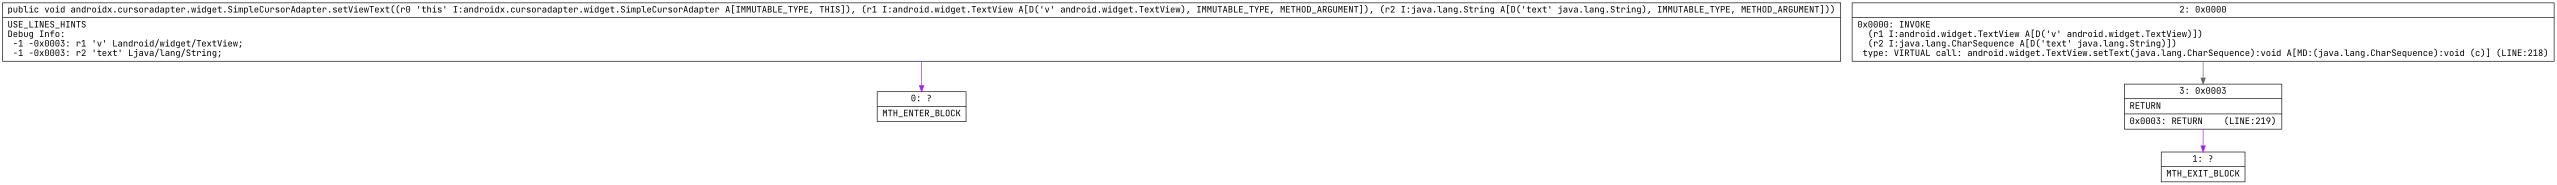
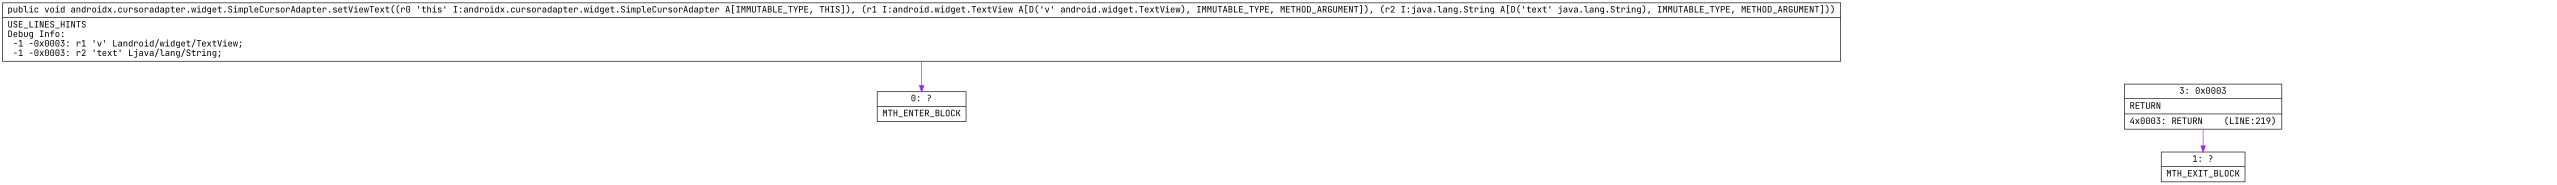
node "2: 0x0000": removed
node "3: 0x0003": text "0x0003: RETURN    (LINE:219)" -> "4x0003: RETURN    (LINE:219)"
